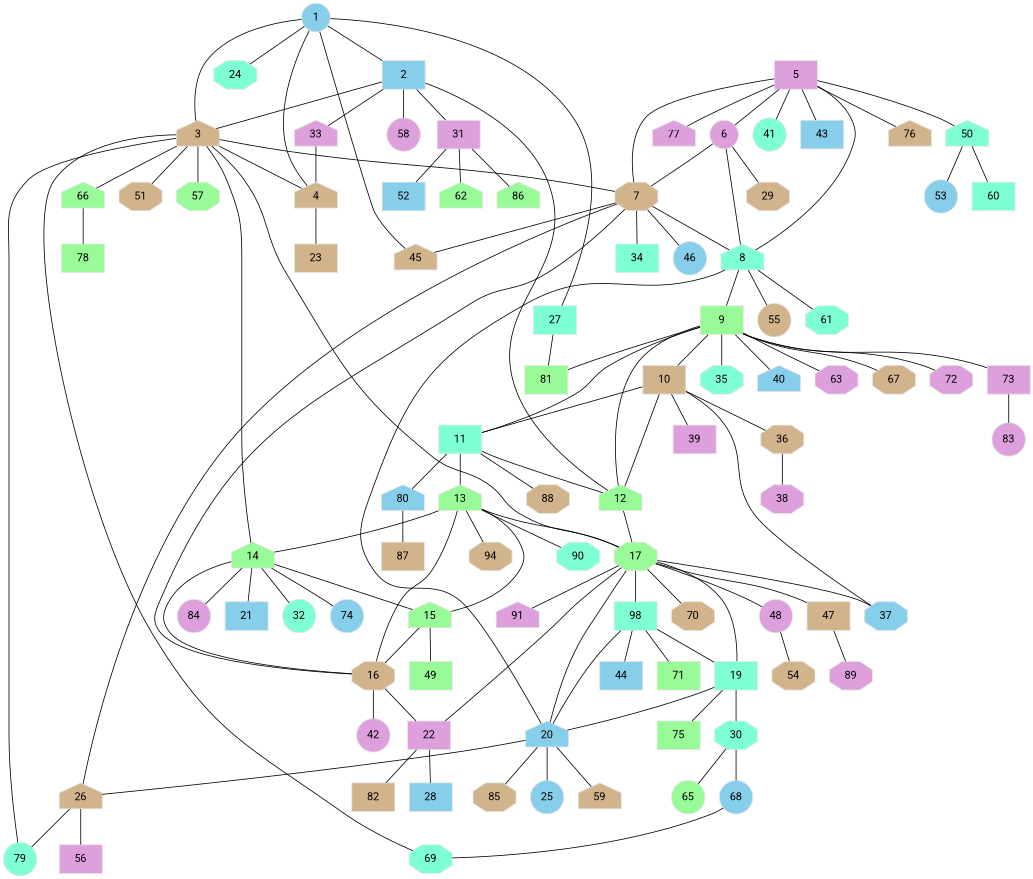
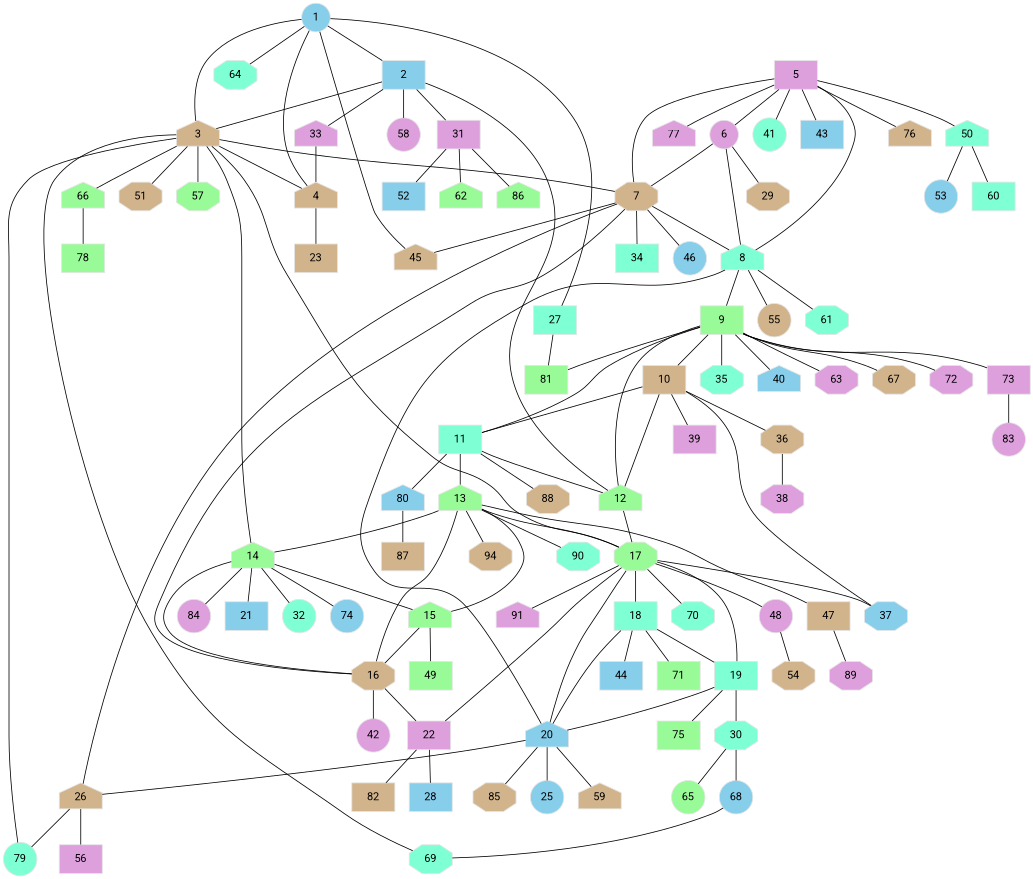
node "24": label "24" -> "64"
edge "17" -- "47": now "13" -- "47"
node "98": label "98" -> "18"
node "70": fillcolor tan -> aquamarine
